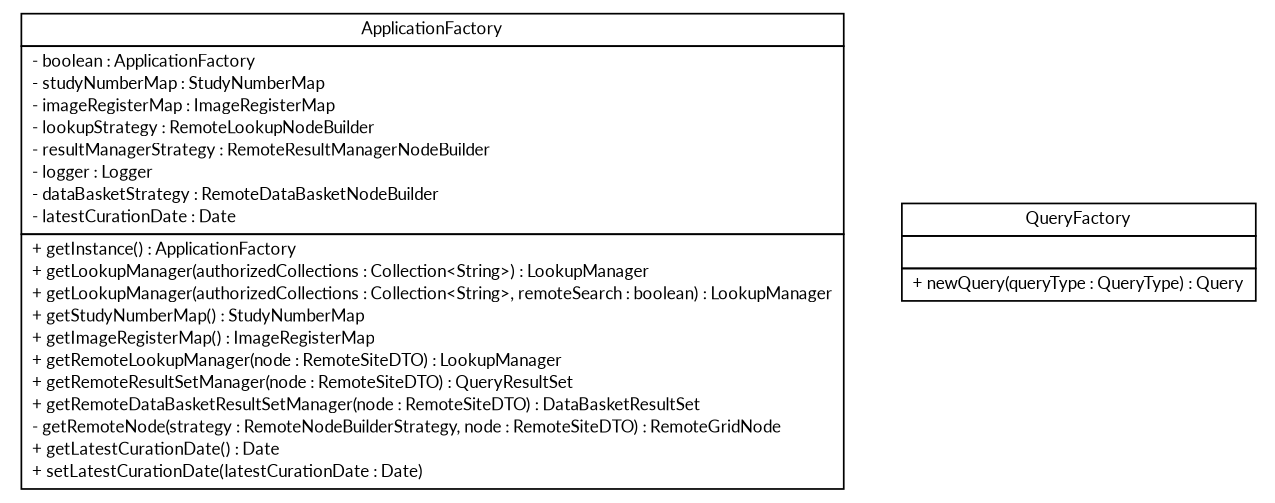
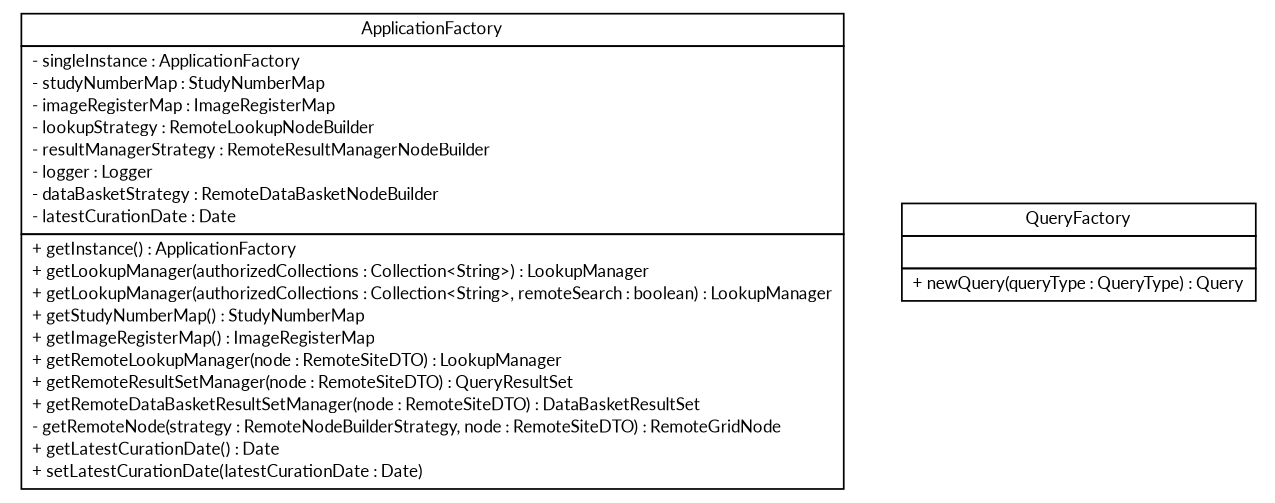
node "ApplicationFactory": text "- boolean : ApplicationFactory" -> "- singleInstance : ApplicationFactory"
